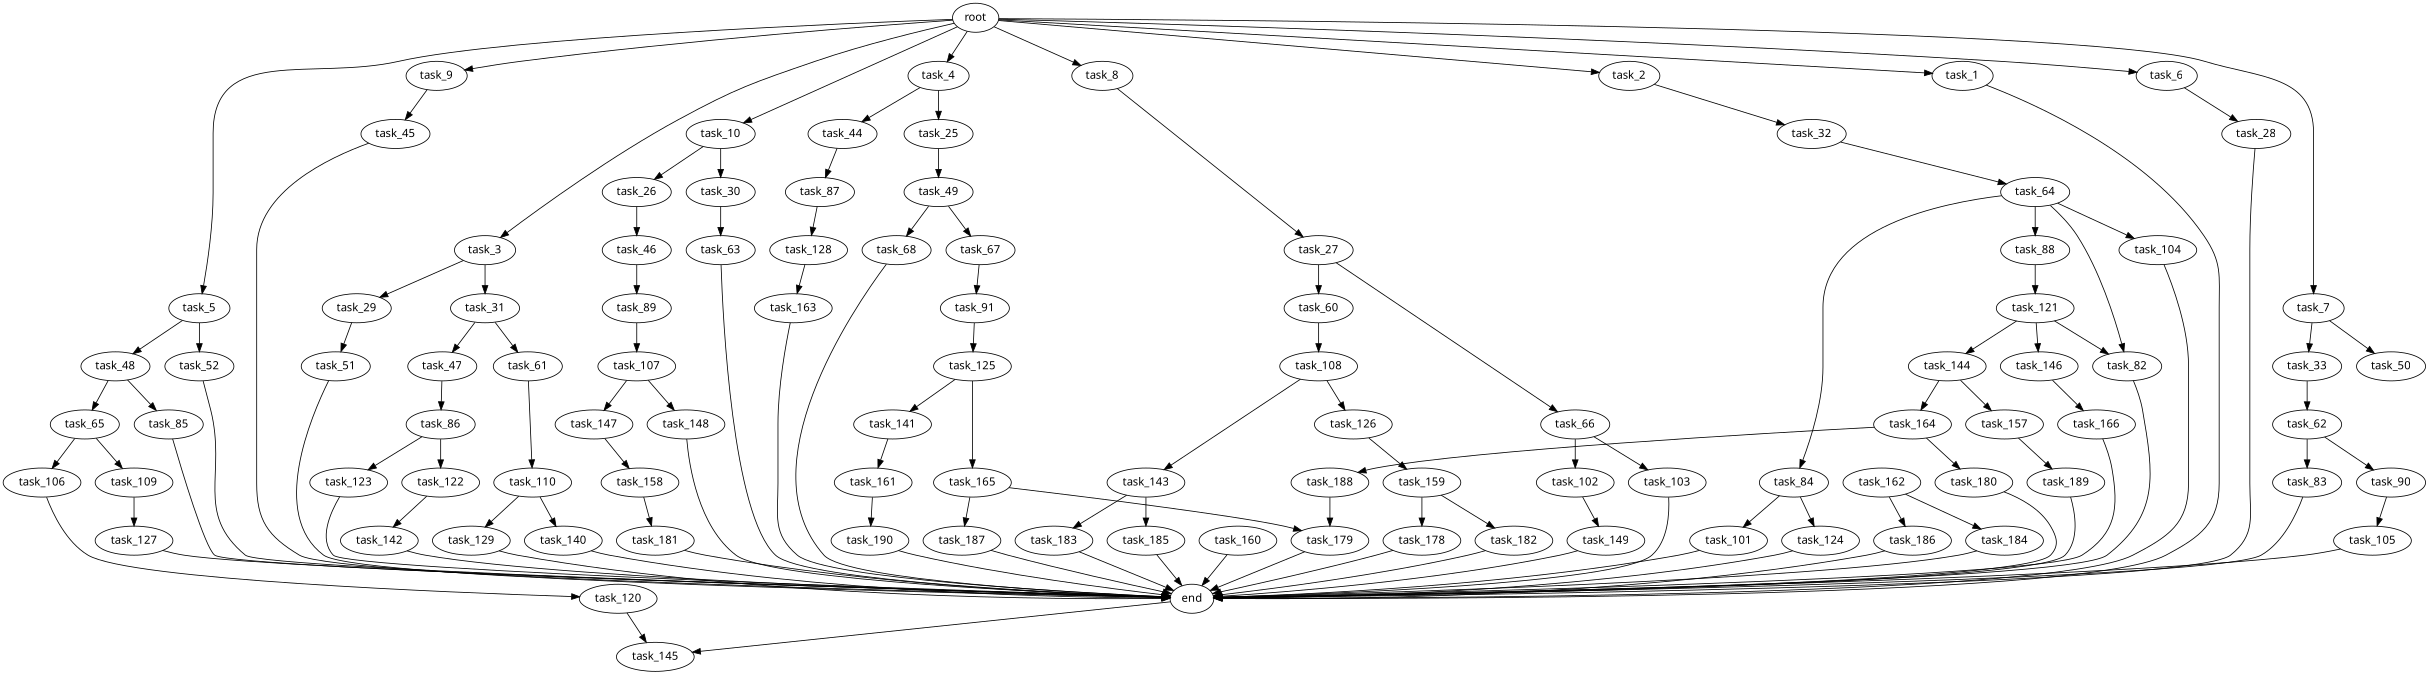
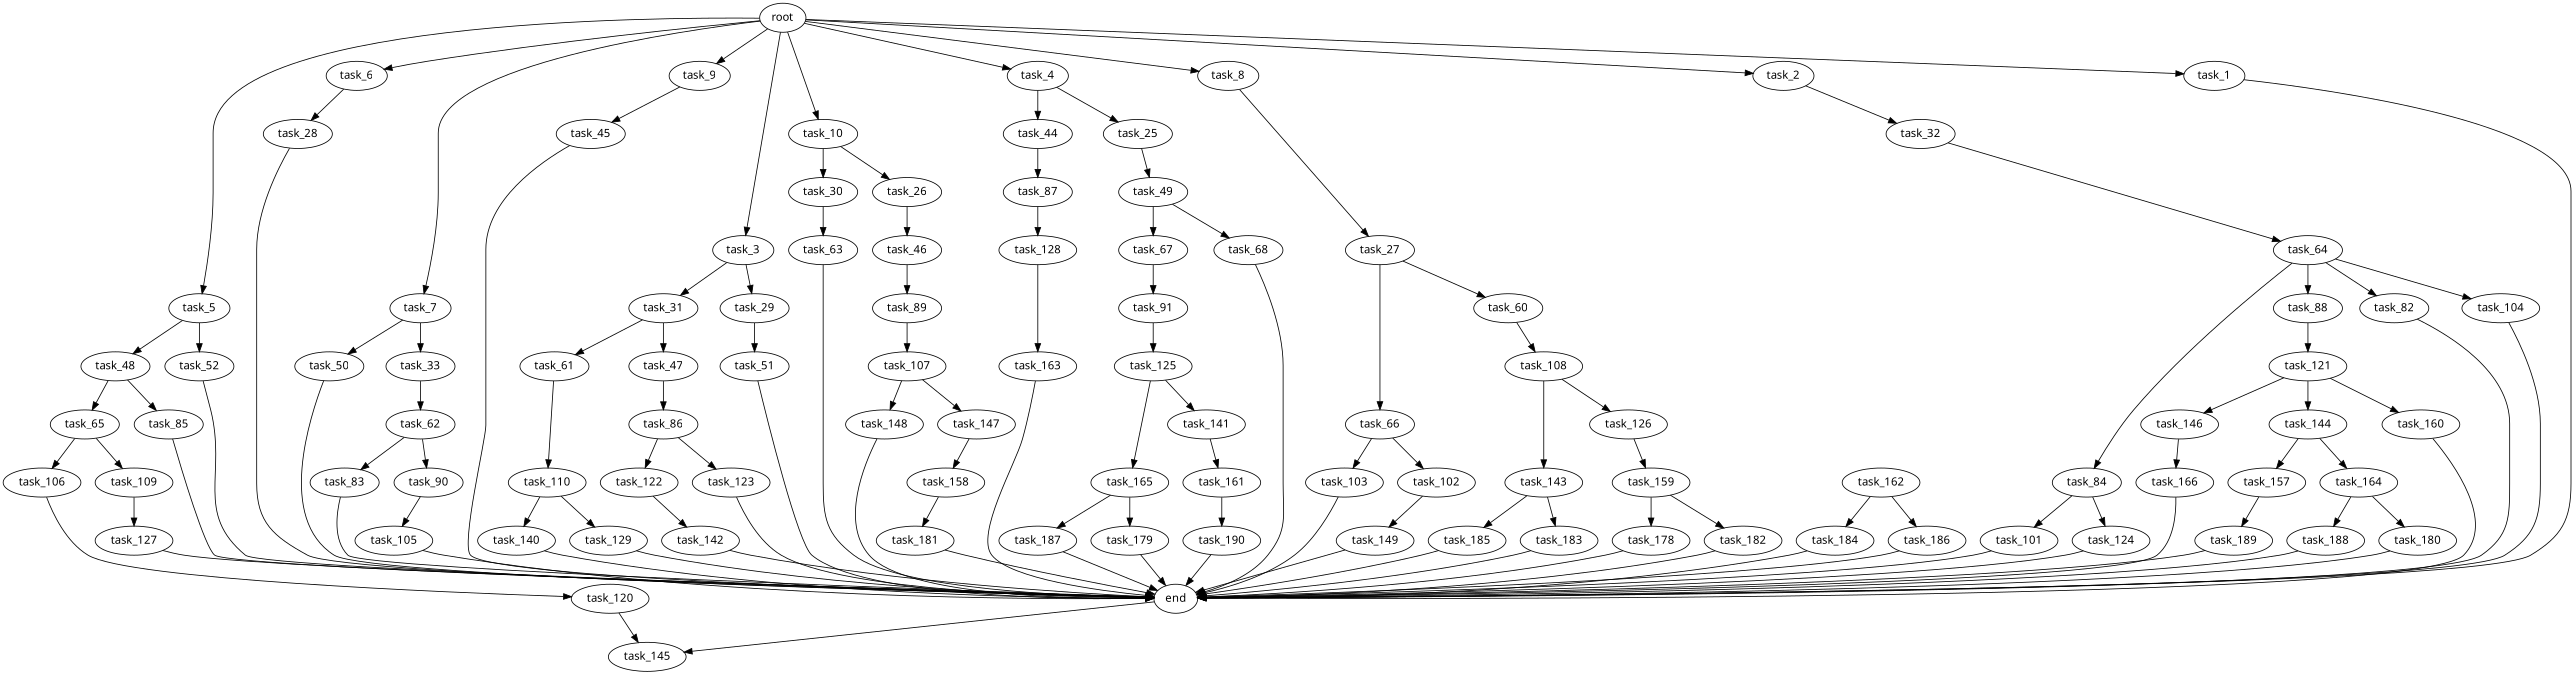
edge "task_121" -> "task_82": now "task_121" -> "task_160"
edge "task_188" -> "task_179": now "task_188" -> "end"
edge "task_50" -> "end": added
